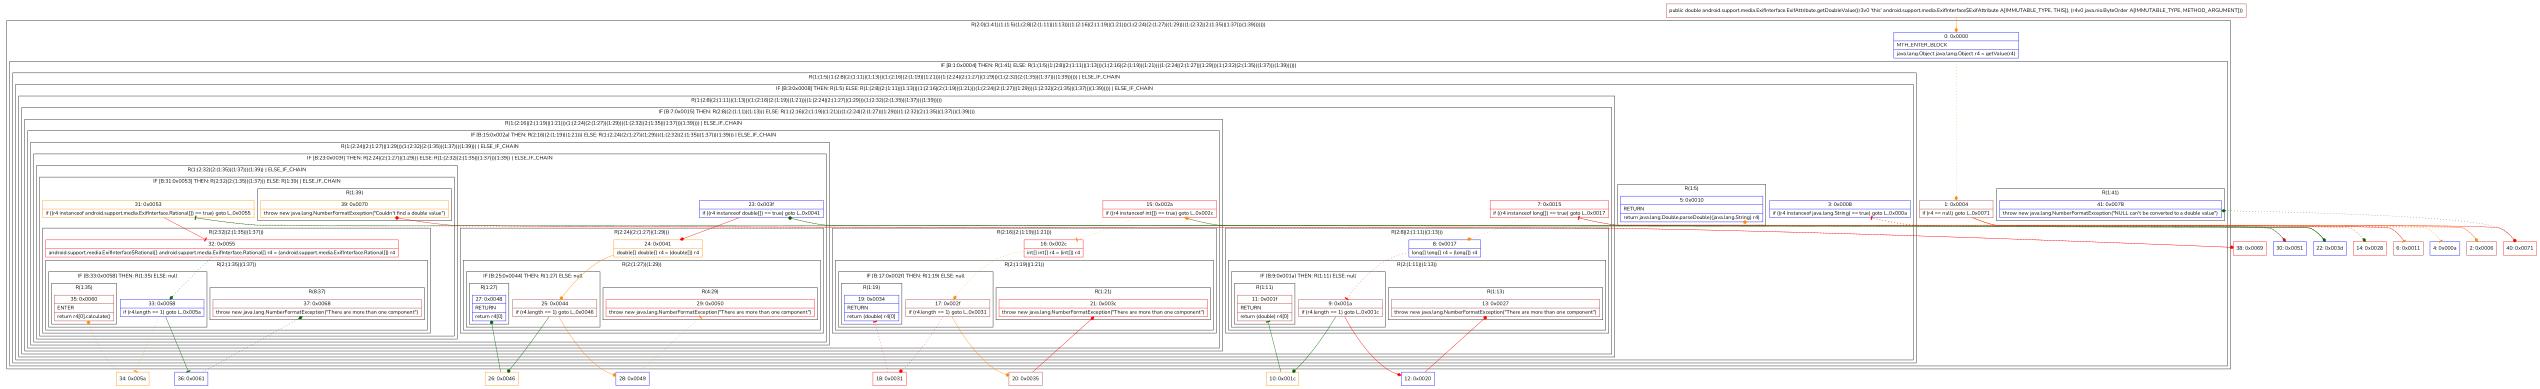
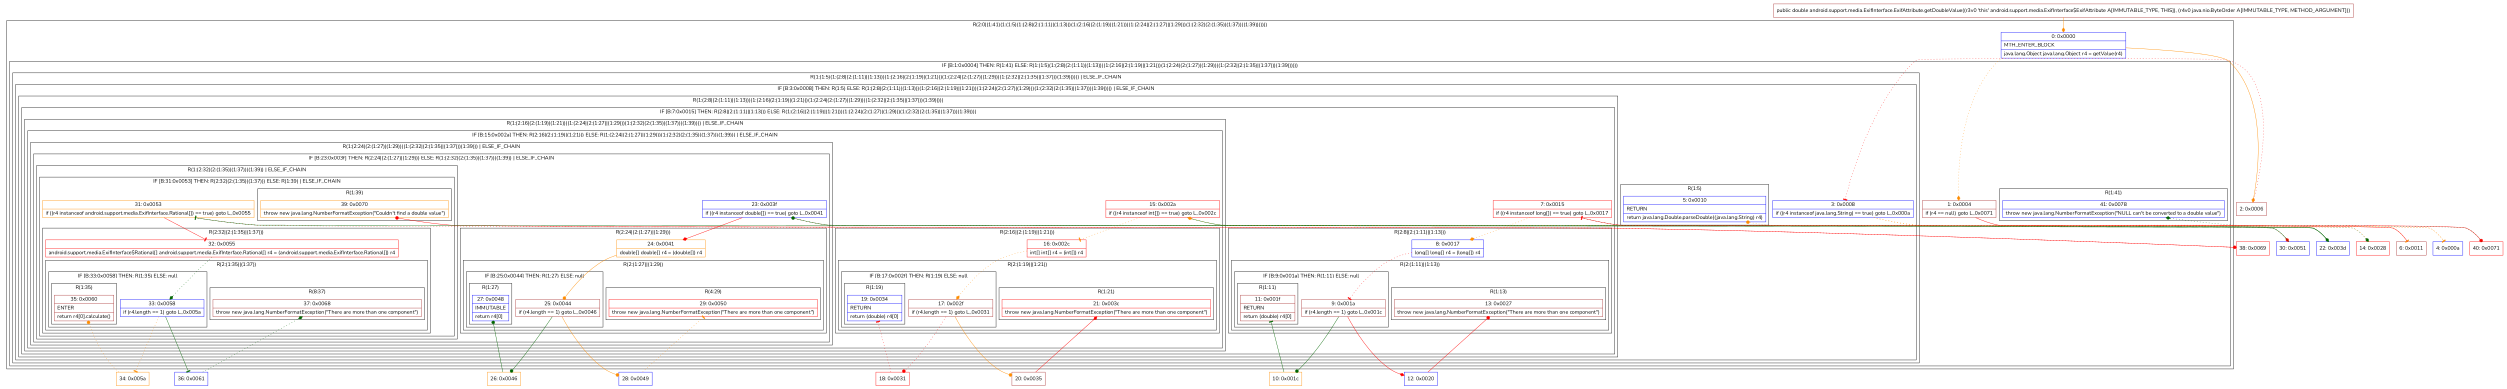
edge "1: 0x0004" -> "2: 0x0006": now "0: 0x0000" -> "2: 0x0006"
node "27: 0x0048": text "RETURN" -> "IMMUTABLE"
